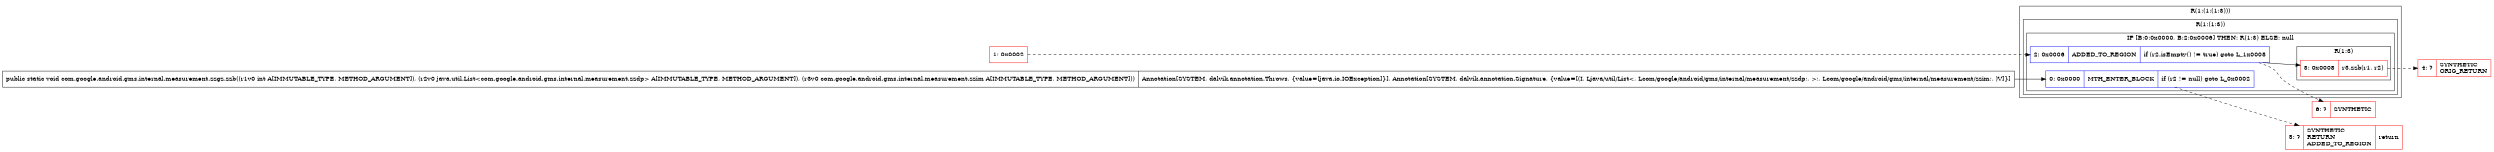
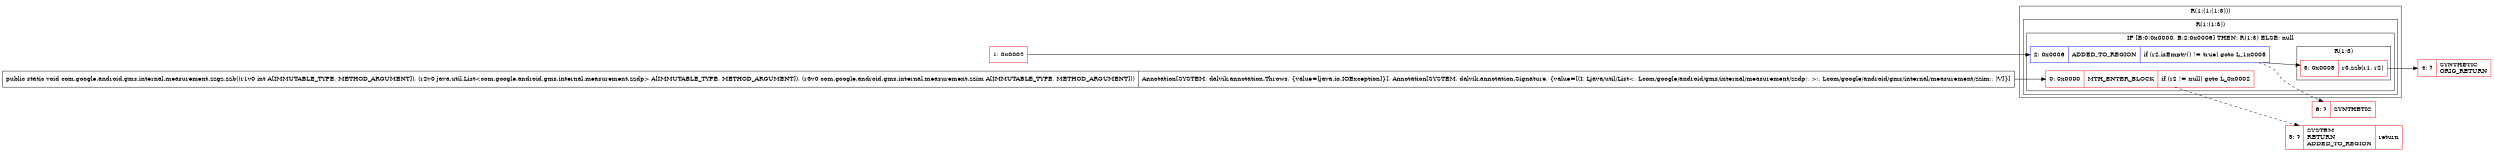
edge "1: 0x0002" -> "2: 0x0006": style dashed -> solid
edge "3: 0x0008" -> "4: ?": style dashed -> solid
node "0: 0x0000": color blue -> red
node "5: ?": text "SYNTHETIC" -> "SYSTEM"
